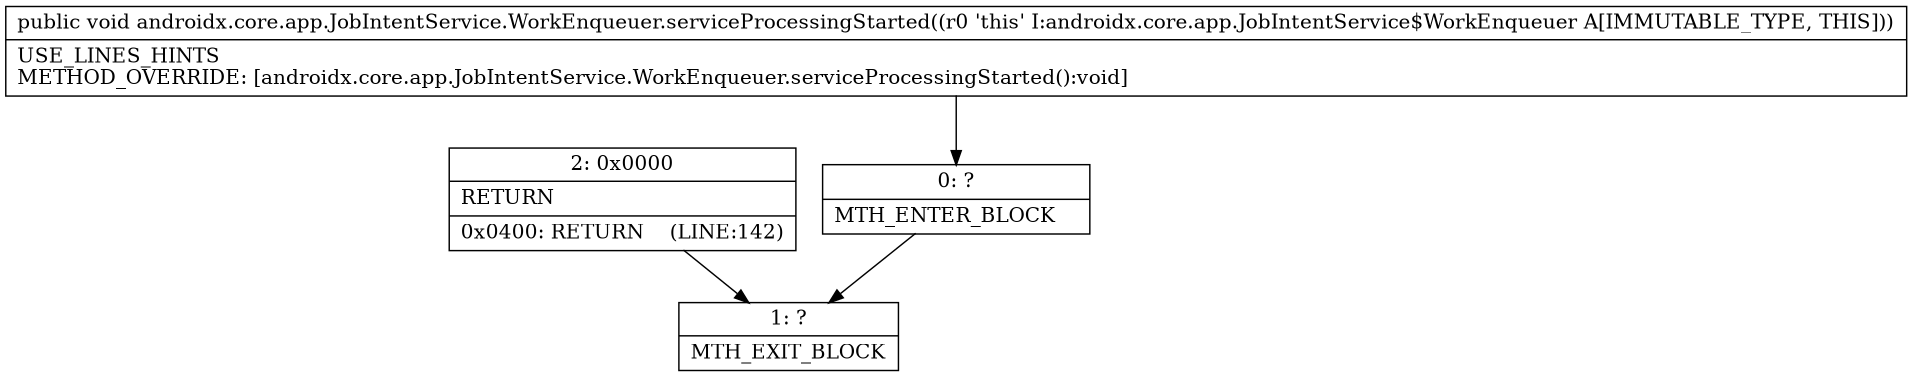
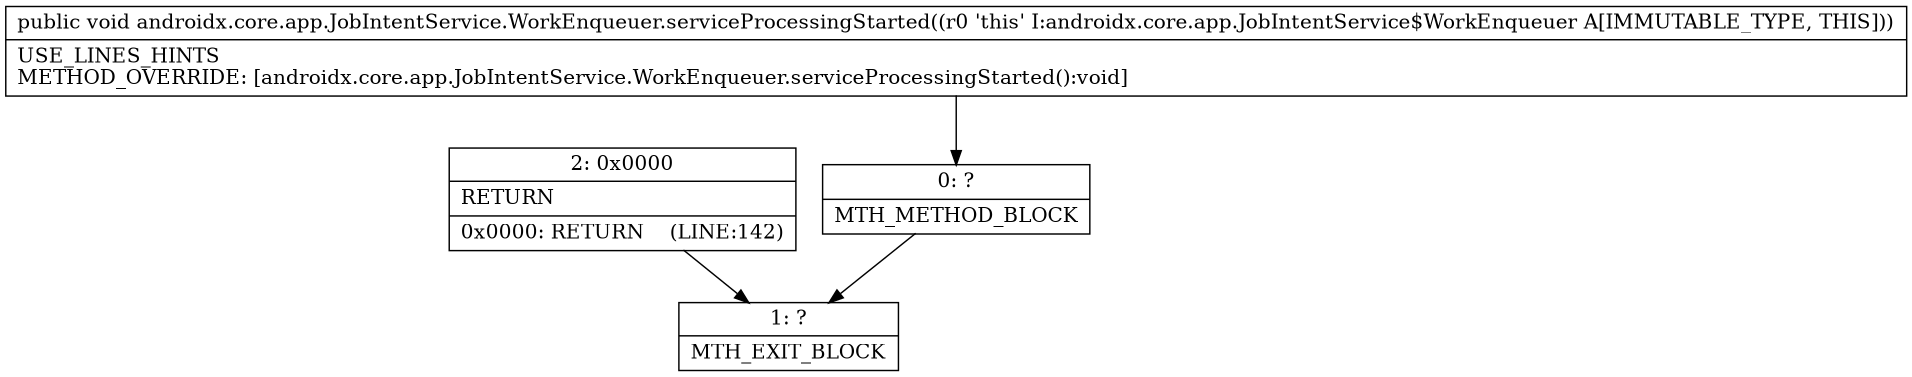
node "0: ?": text "MTH_ENTER_BLOCK" -> "MTH_METHOD_BLOCK"
node "2: 0x0000": text "0x0400: RETURN    (LINE:142)" -> "0x0000: RETURN    (LINE:142)"
